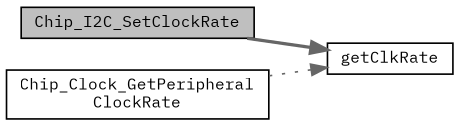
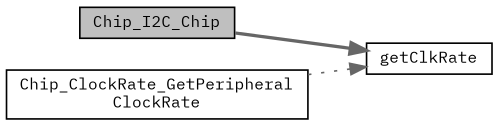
node "Chip_I2C_SetClockRate": label "Chip_I2C_SetClockRate" -> "Chip_I2C_Chip"
node "Chip_Clock_GetPeripheral ClockRate": label "Chip_Clock_GetPeripheral ClockRate" -> "Chip_ClockRate_GetPeripheral ClockRate"
